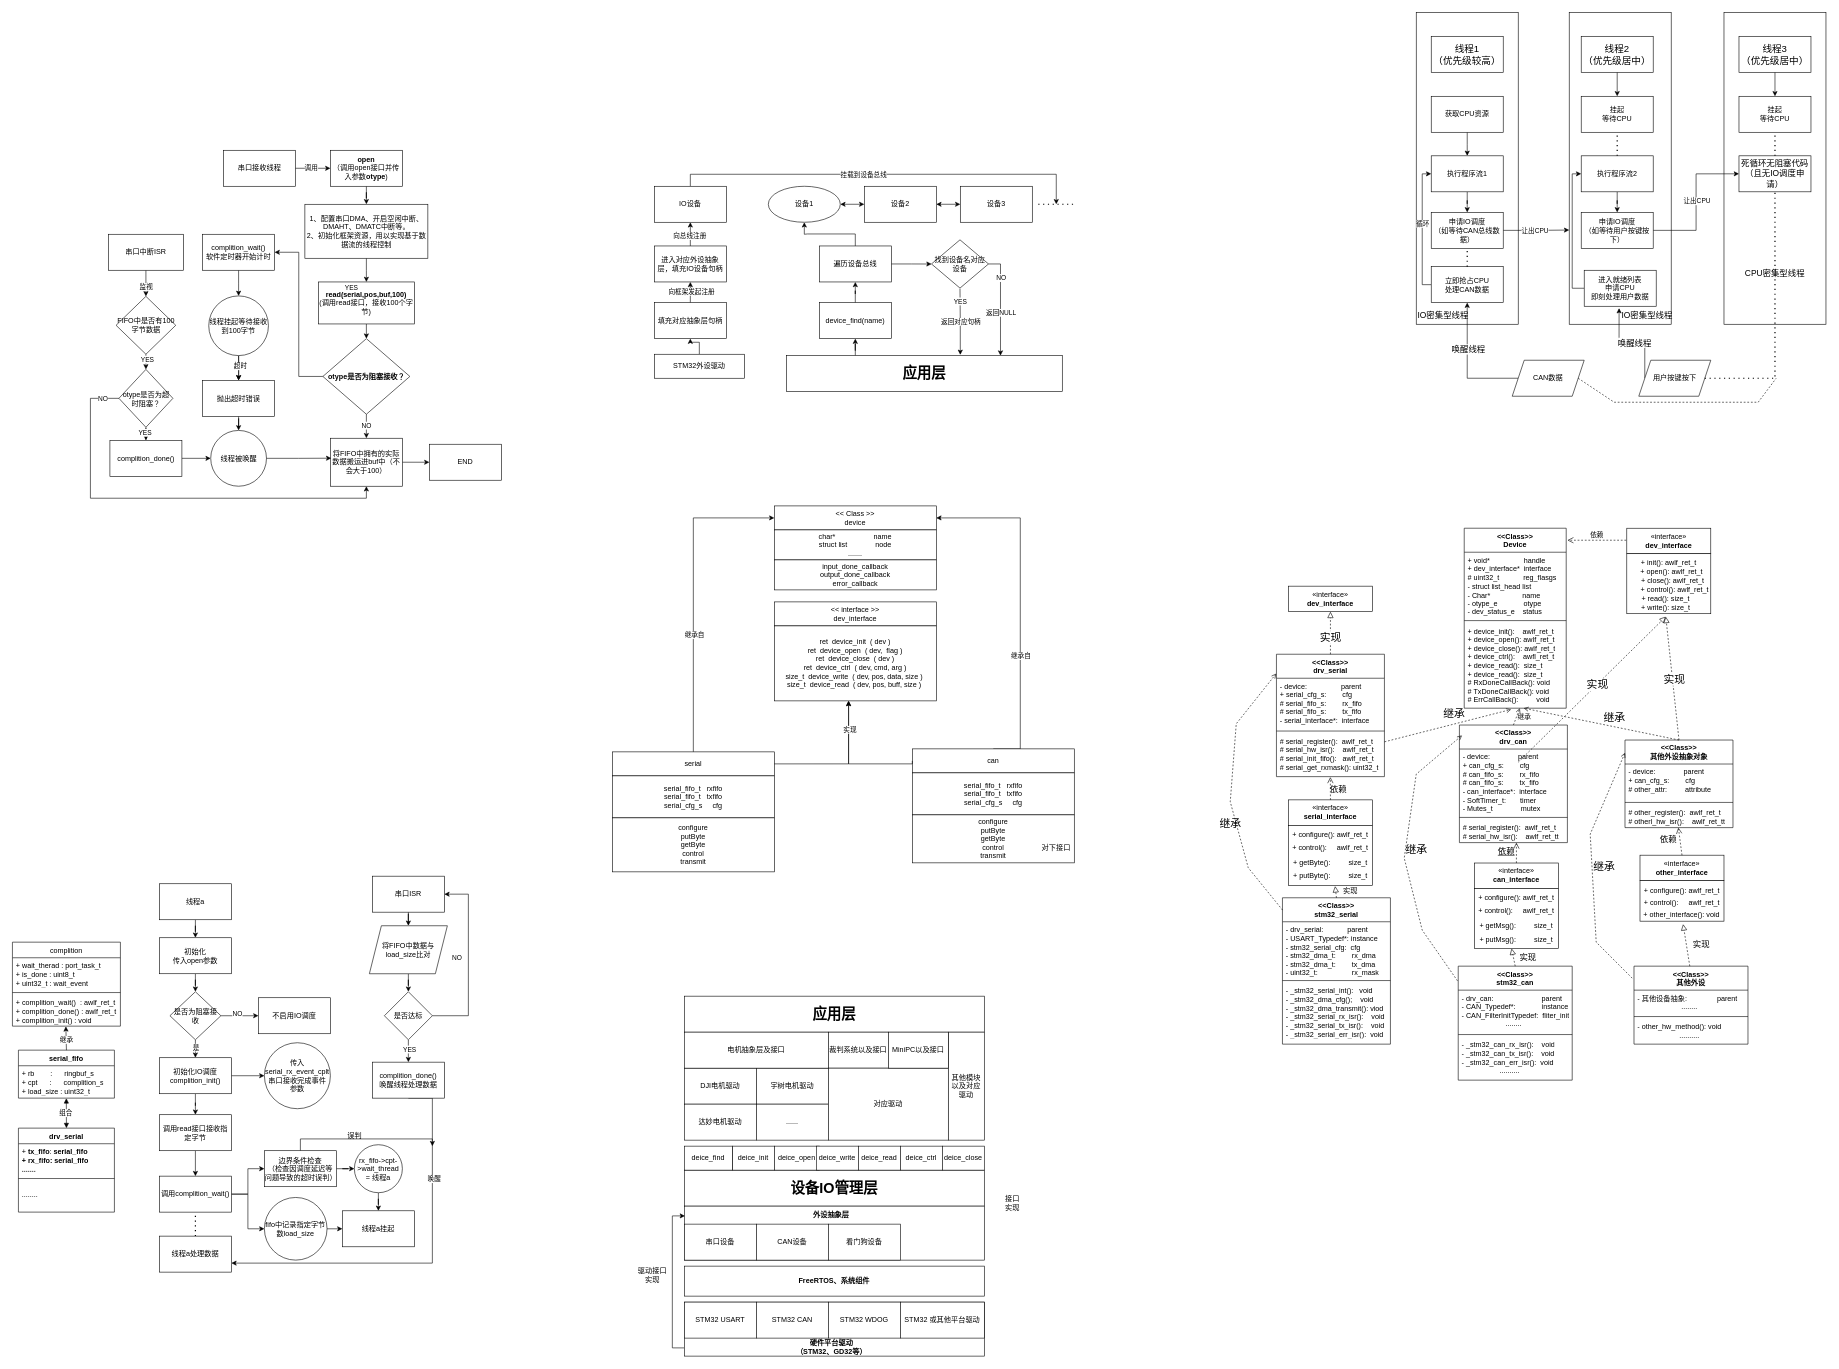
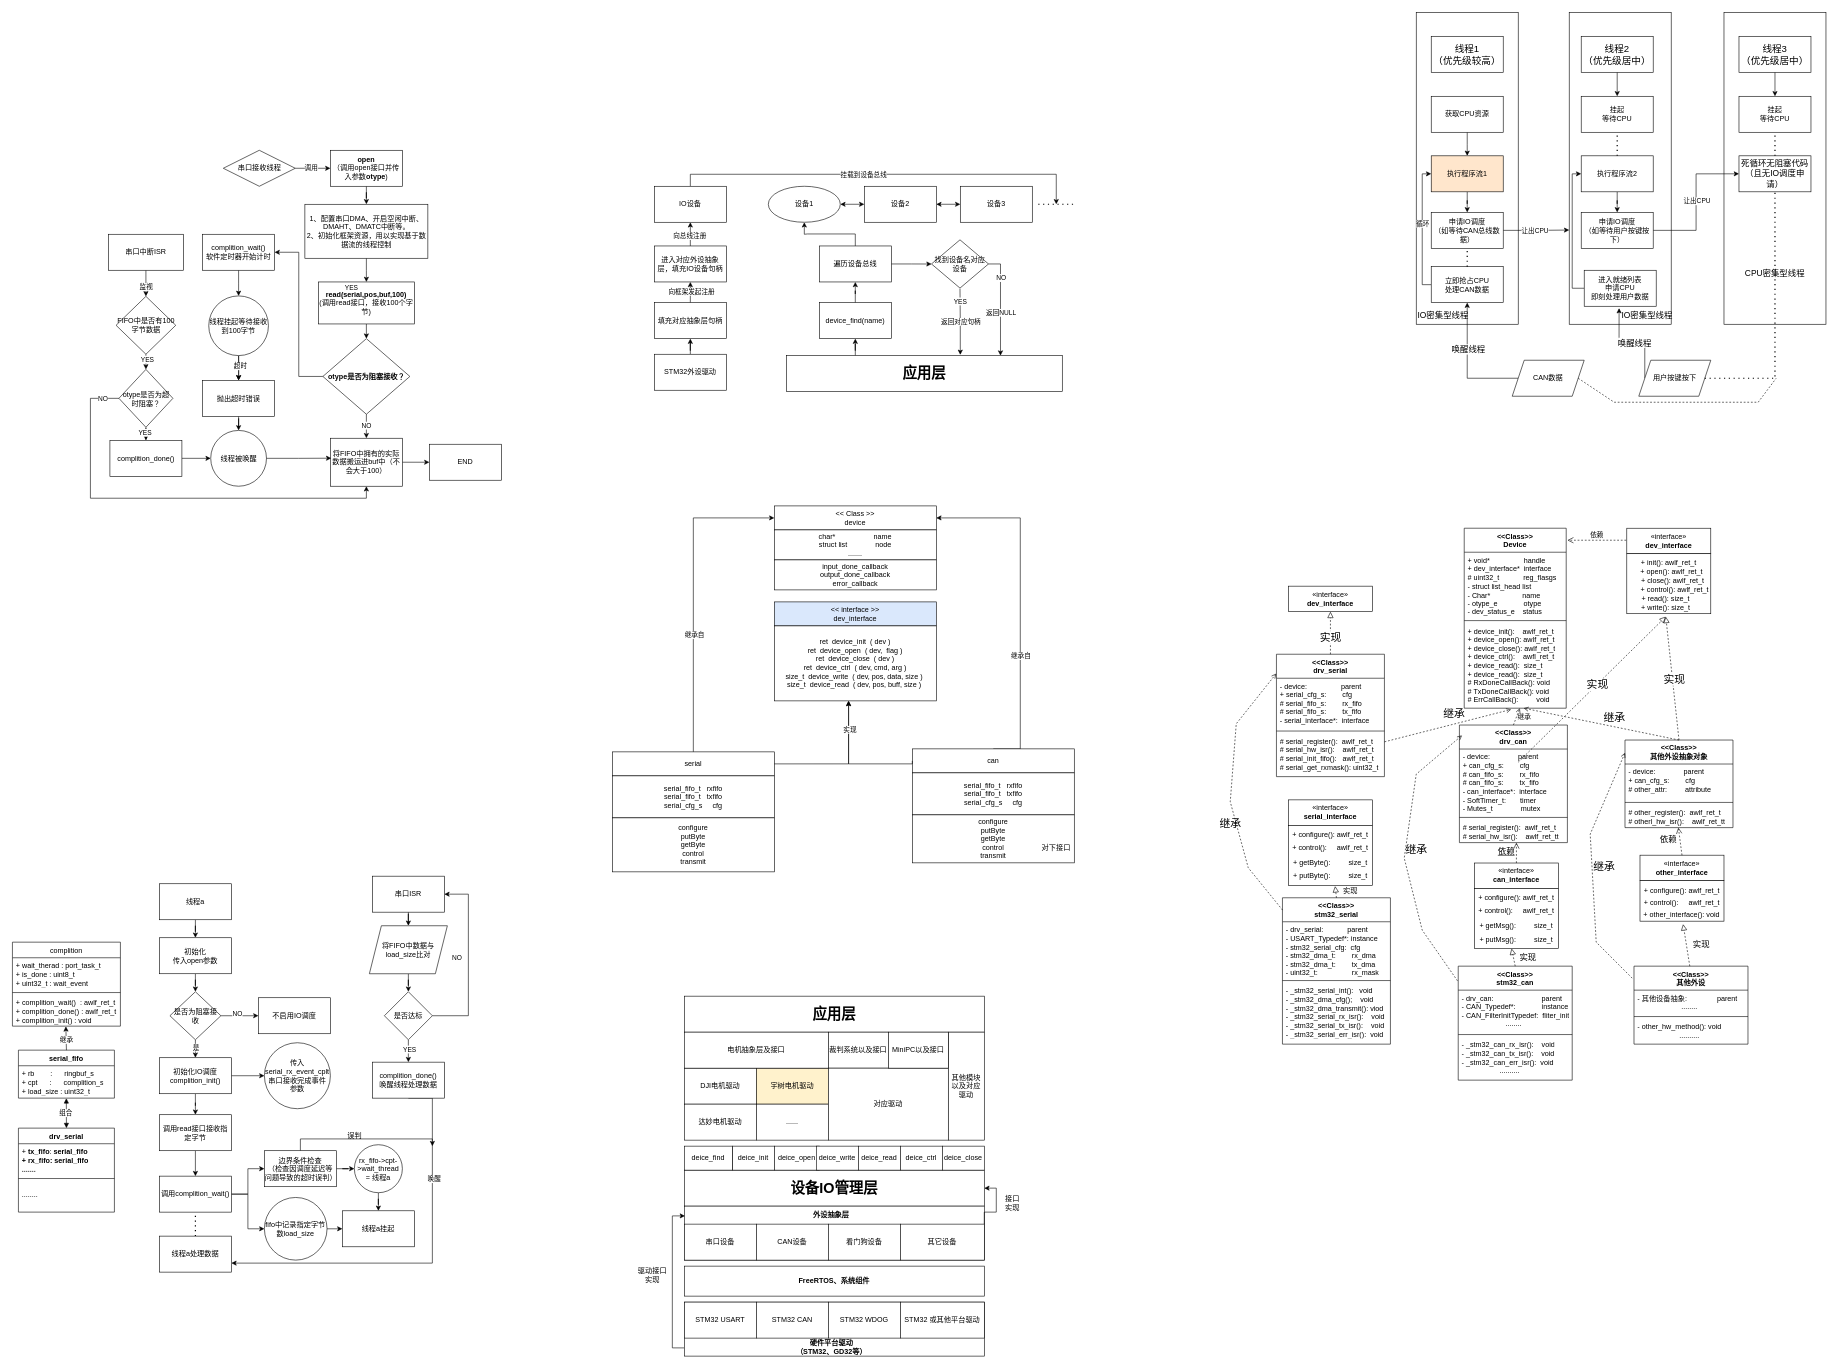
node "串口接收线程": shape rectangle -> diamond
node "执行程序流1": fillcolor #ffffff -> #ffe6cc
node "STM32外设驱动": size 90x24 -> 72x36
node "<< interface >> dev_interface": fillcolor #ffffff -> #dae8fc
edge "«interface» serial_interface" -> "# serial_register(): awlf_ret_t # serial_hw_isr(): awlf_ret_t # serial_init_fifo(): awlf_ret_t # serial_get_rxmask(): uint32_t": removed, label "依赖"
node "宇树电机驱动": fillcolor #ffffff -> #fff2cc
edge "其它设备" -> "设备IO管理层": added
node "其它设备": added
